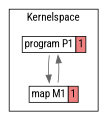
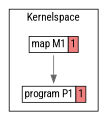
edge "program P1" -> "map M1": removed
